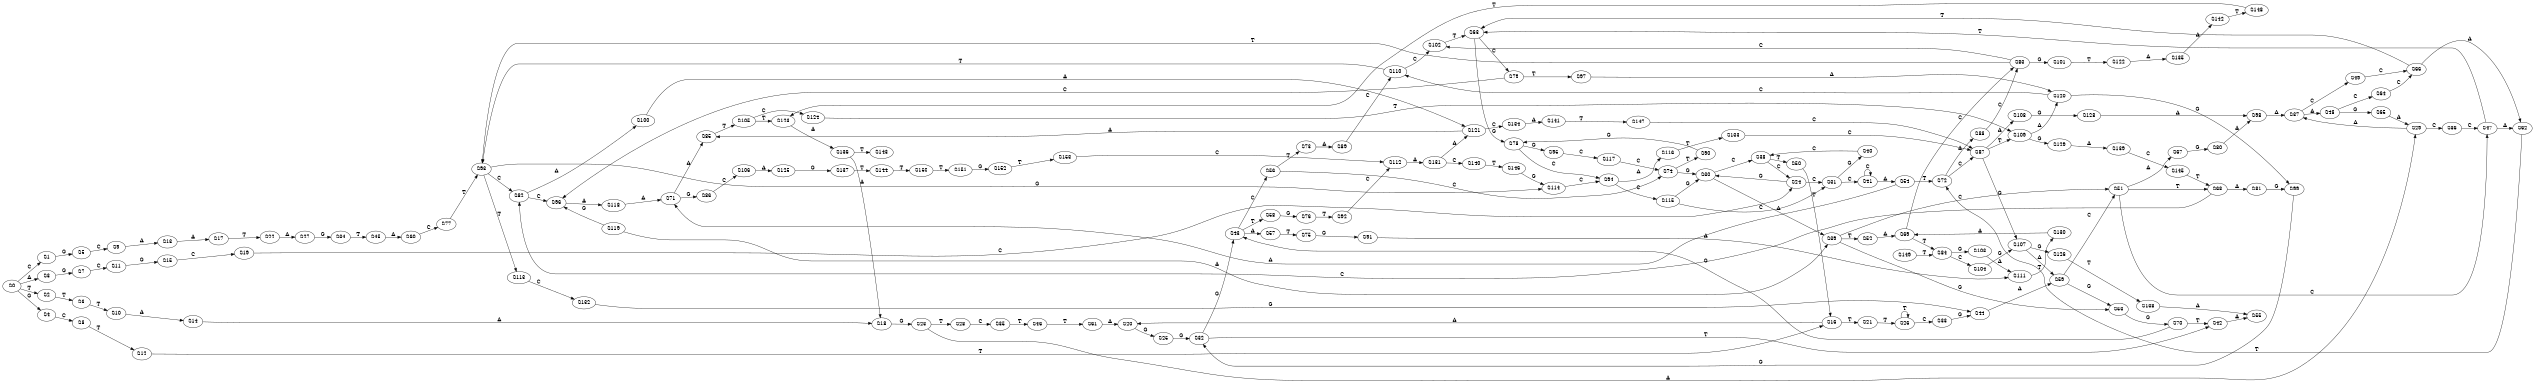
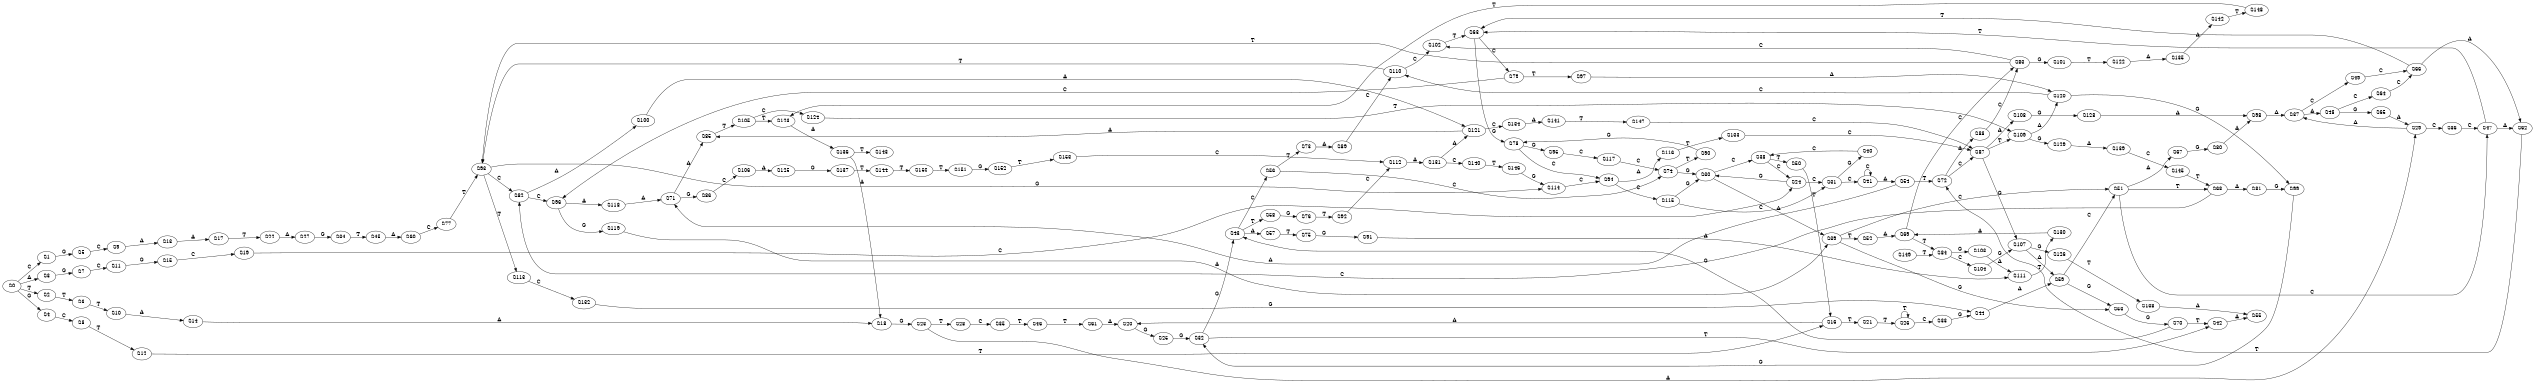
edge "S119" -> "S96": reversed
